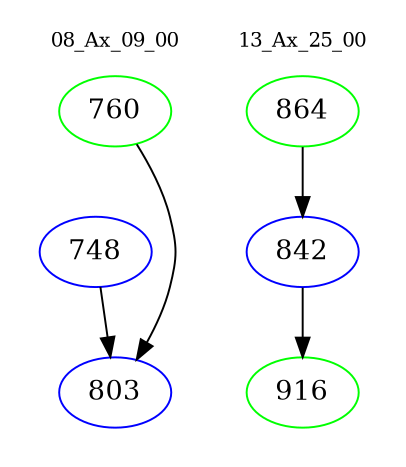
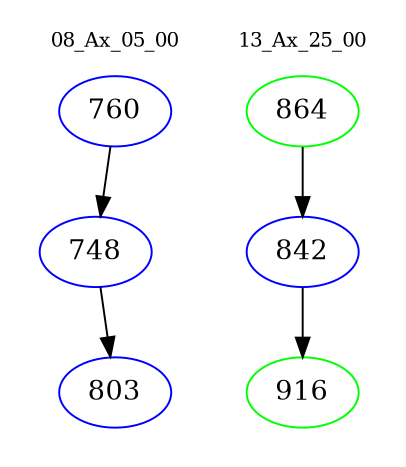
cluster "08_Ax_09_00": label "08_Ax_09_00" -> "08_Ax_05_00"
node "760": color green -> blue
edge "760" -> "803": now "760" -> "748"
